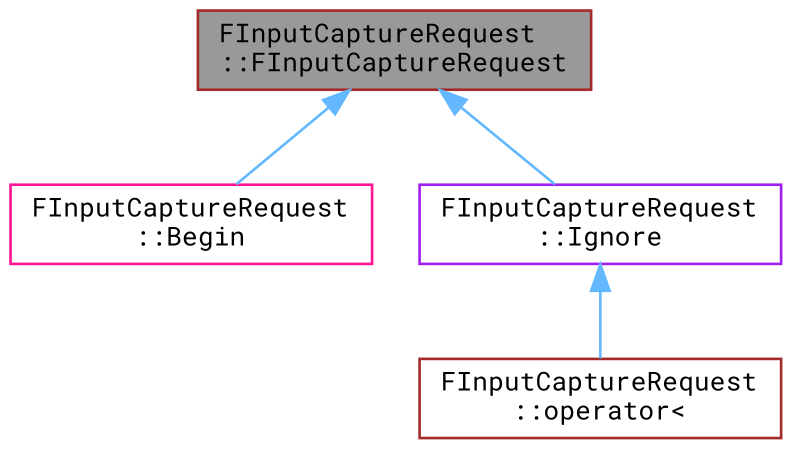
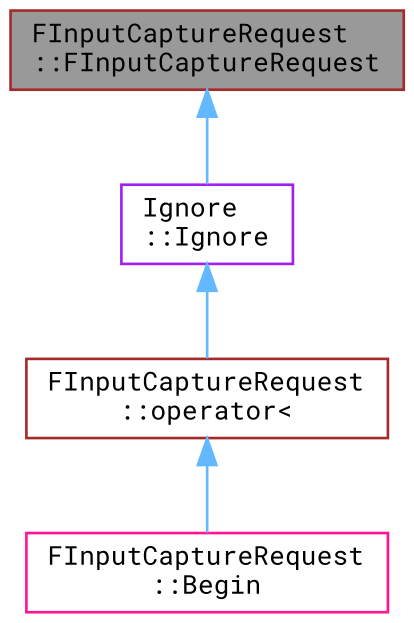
edge "FInputCaptureRequest ::Begin" -> "FInputCaptureRequest ::FInputCaptureRequest": now "FInputCaptureRequest ::Begin" -> "FInputCaptureRequest ::operator<"
node "FInputCaptureRequest ::Ignore": label "FInputCaptureRequest ::Ignore" -> "Ignore ::Ignore"
